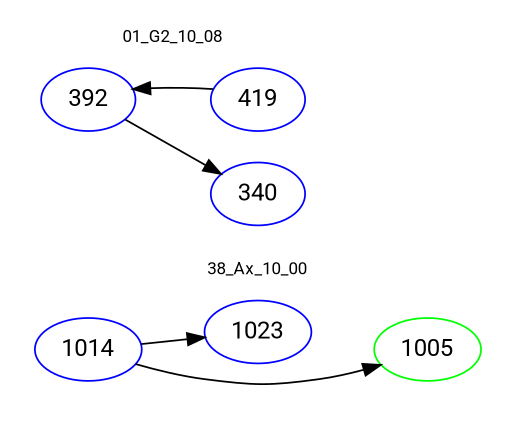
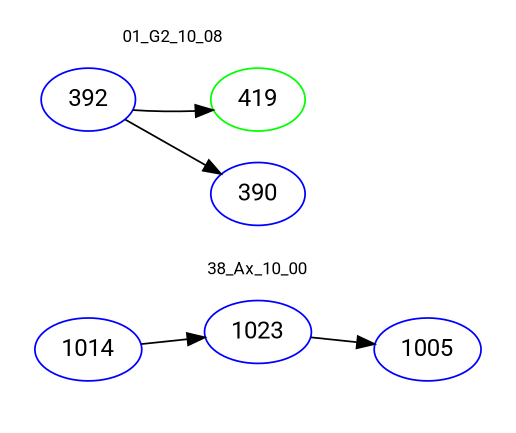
edge "419" -> "392": reversed
node "419": color blue -> green
node "340": label "340" -> "390"
node "1005": color green -> blue
edge "1014" -> "1005": now "1023" -> "1005"
